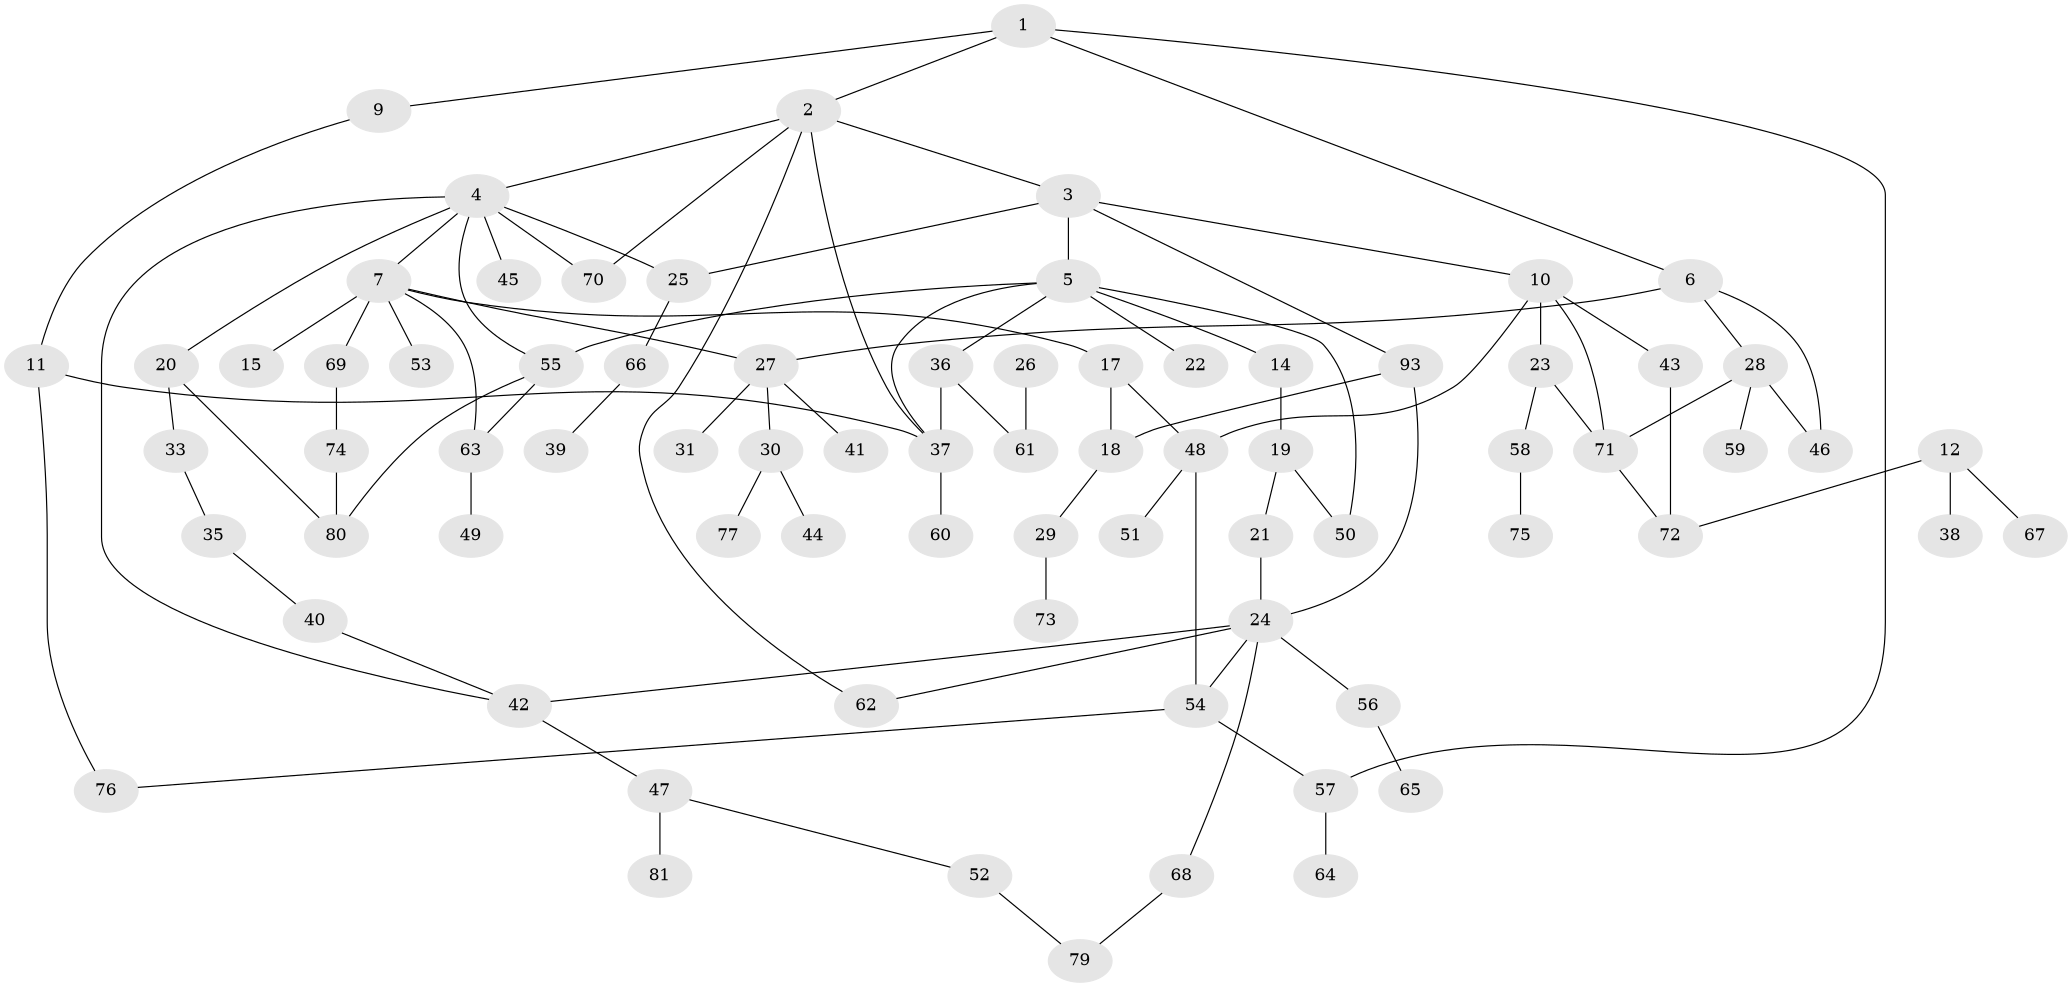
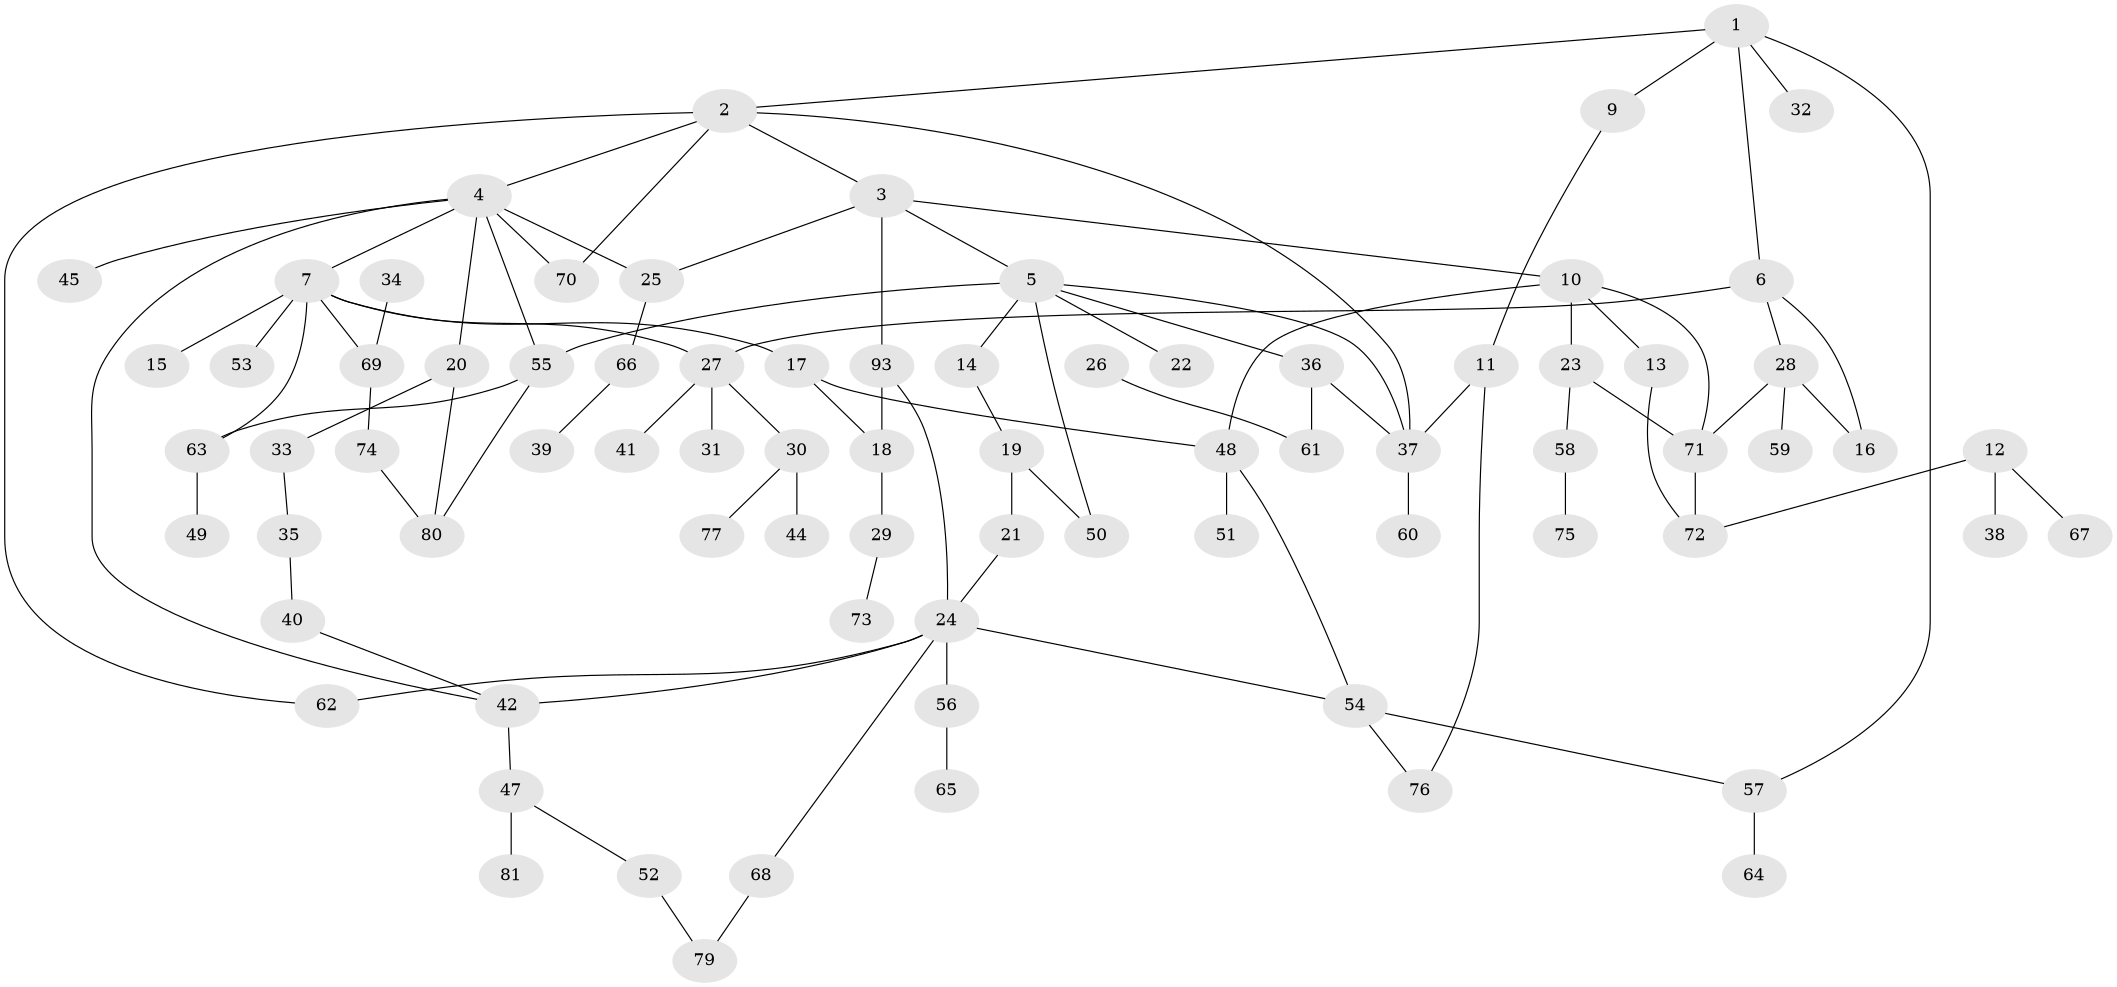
node "32": added
node "34": added
node "43": label "43" -> "13"
node "46": label "46" -> "16"
